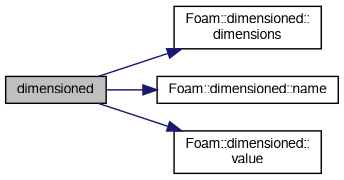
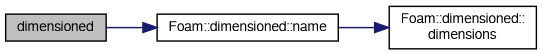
edge "dimensioned" -> "Foam::dimensioned:: dimensions": now "Foam::dimensioned::name" -> "Foam::dimensioned:: dimensions"
node "Foam::dimensioned:: value": removed
